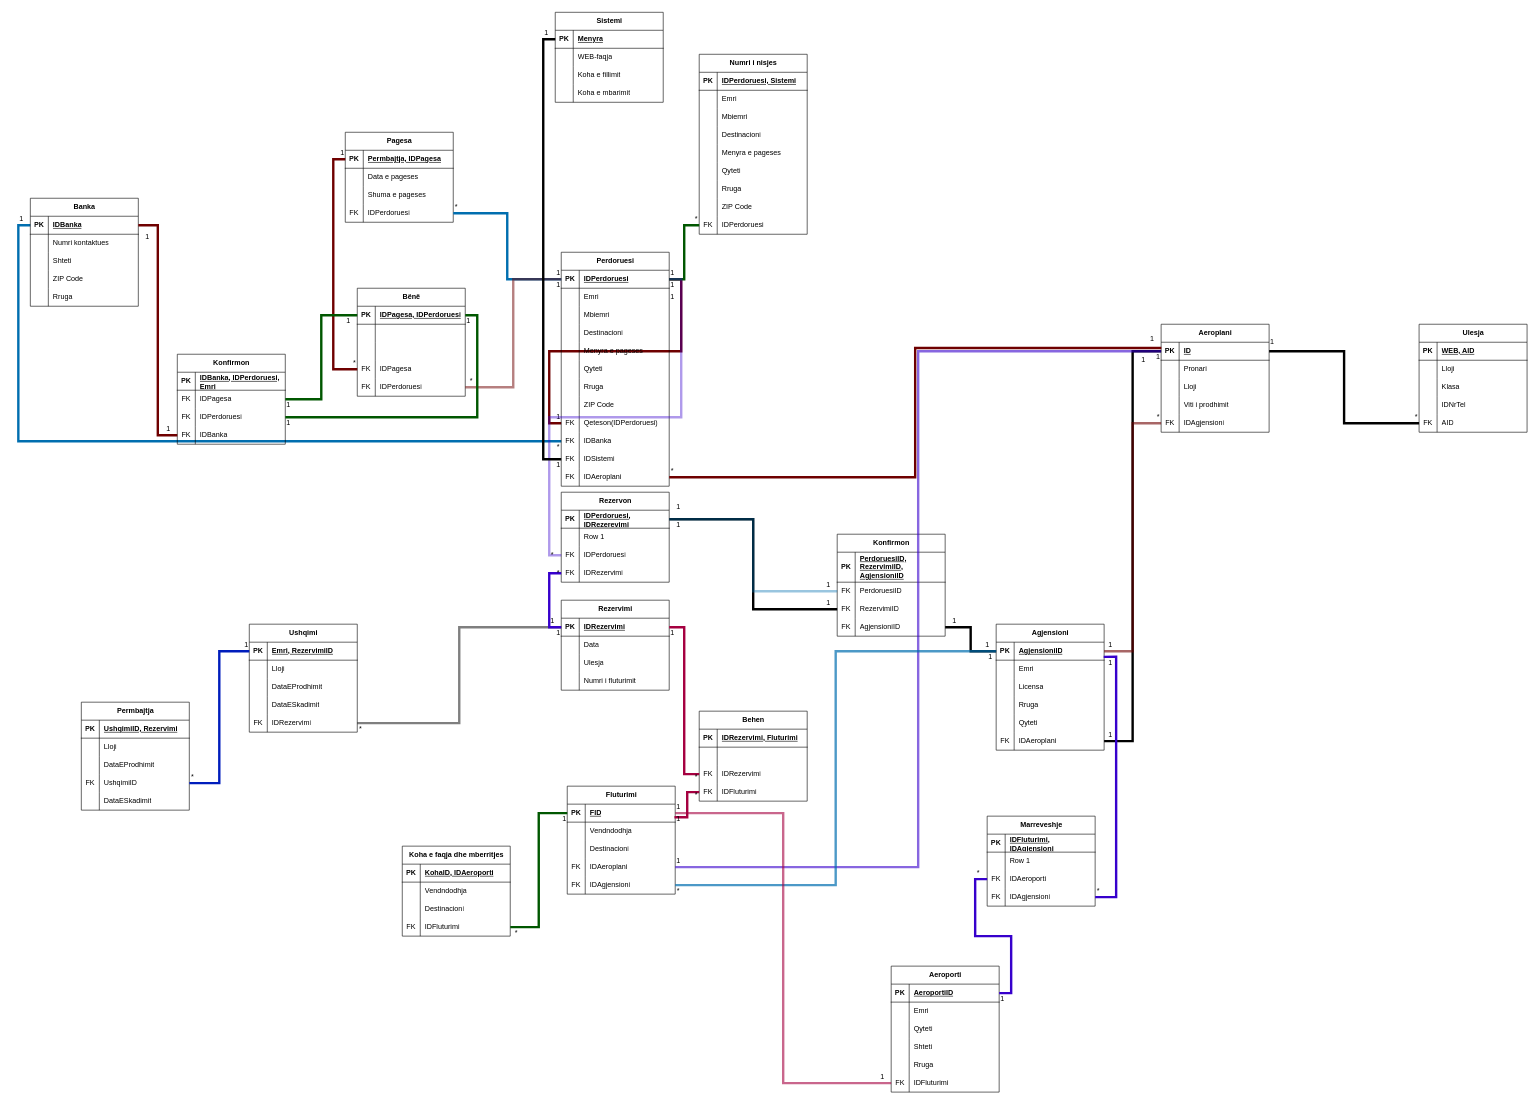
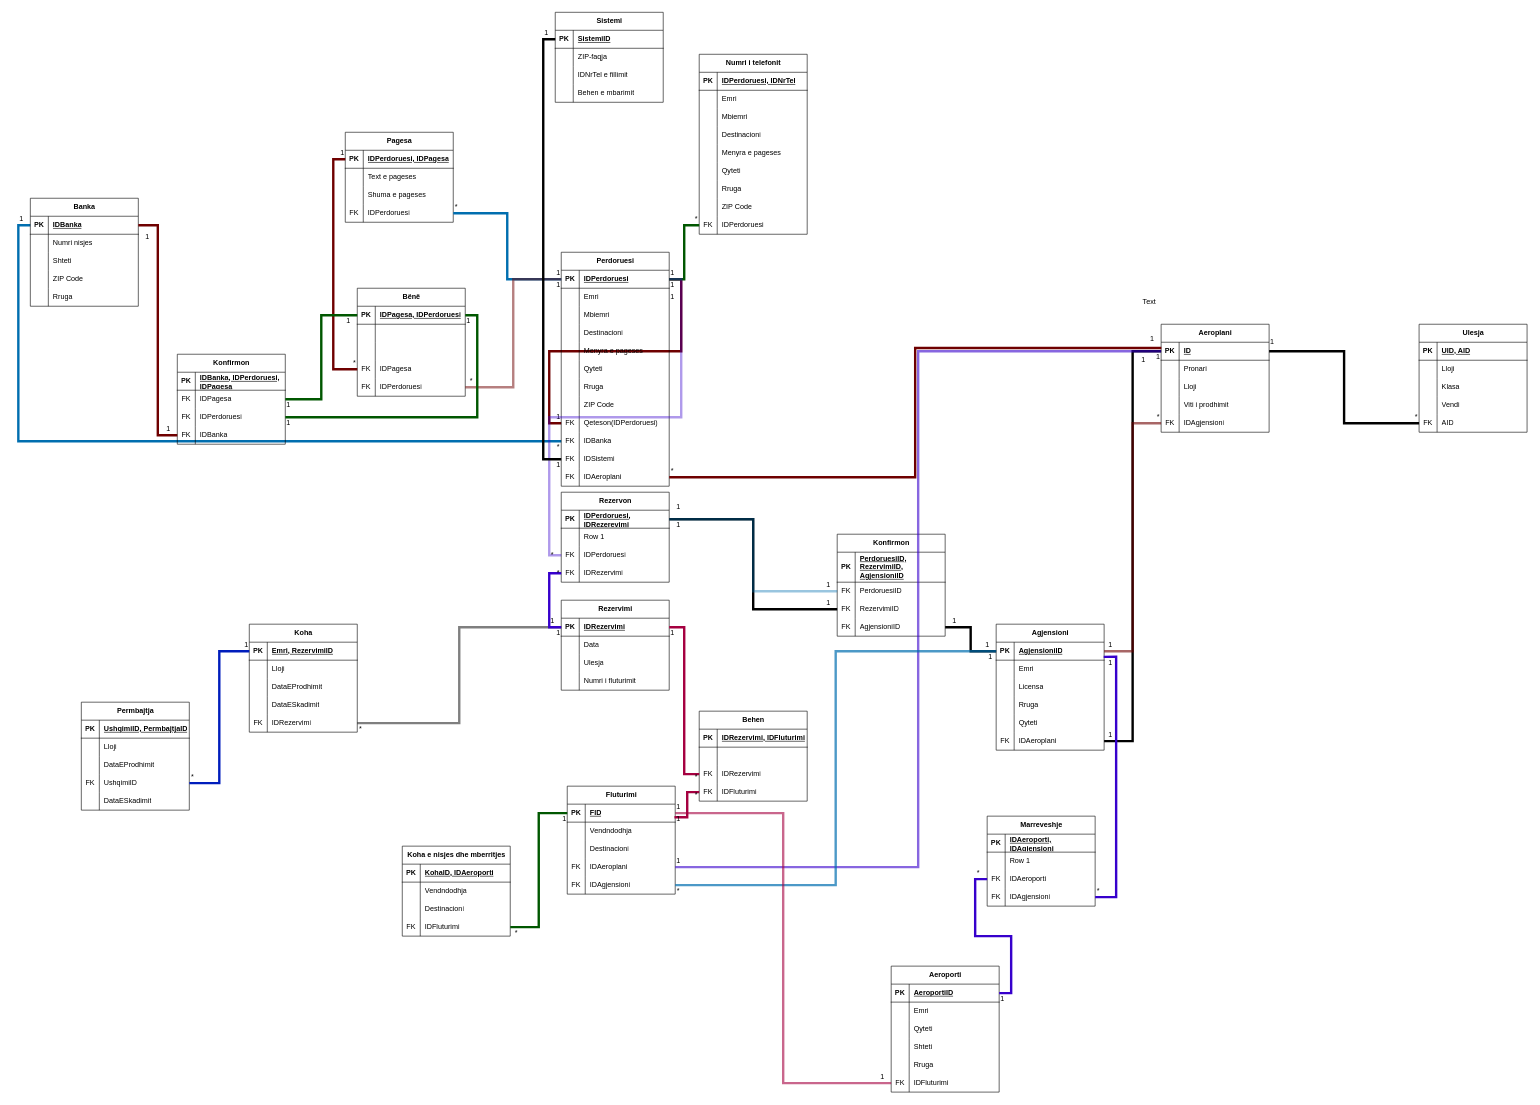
node "Menyra": label "Menyra" -> "SistemiID"
node "WEB-faqja": label "WEB-faqja" -> "ZIP-faqja"
node "Numri i nisjes": label "Numri i nisjes" -> "Numri i telefonit"
node "Koha e fillimit": label "Koha e fillimit" -> "IDNrTel e fillimit"
node "IDPerdoruesi, Sistemi": label "IDPerdoruesi, Sistemi" -> "IDPerdoruesi, IDNrTel"
node "Koha e mbarimit": label "Koha e mbarimit" -> "Behen e mbarimit"
node "Permbajtja, IDPagesa": label "Permbajtja, IDPagesa" -> "IDPerdoruesi, IDPagesa"
node "Data e pageses": label "Data e pageses" -> "Text e pageses"
node "Numri kontaktues": label "Numri kontaktues" -> "Numri nisjes"
node "Text": added
node "WEB, AID": label "WEB, AID" -> "UID, AID"
node "IDBanka, IDPerdoruesi, Emri": label "IDBanka, IDPerdoruesi, Emri" -> "IDBanka, IDPerdoruesi, IDPagesa"
node "IDNrTel": label "IDNrTel" -> "Vendi"
node "Ushqimi": label "Ushqimi" -> "Koha"
node "UshqimiID, Rezervimi": label "UshqimiID, Rezervimi" -> "UshqimiID, PermbajtjaID"
node "IDRezervimi, Fluturimi": label "IDRezervimi, Fluturimi" -> "IDRezervimi, IDFluturimi"
node "IDFluturimi, IDAgjensioni": label "IDFluturimi, IDAgjensioni" -> "IDAeroporti, IDAgjensioni"
node "Koha e faqja dhe mberritjes": label "Koha e faqja dhe mberritjes" -> "Koha e nisjes dhe mberritjes"
